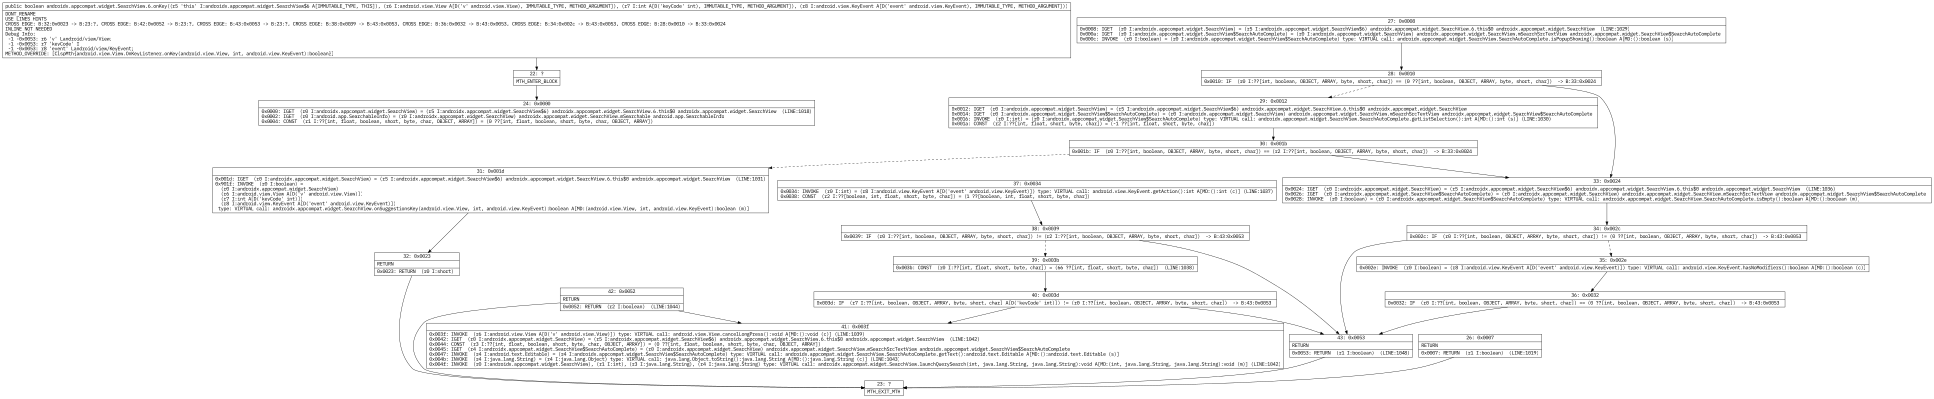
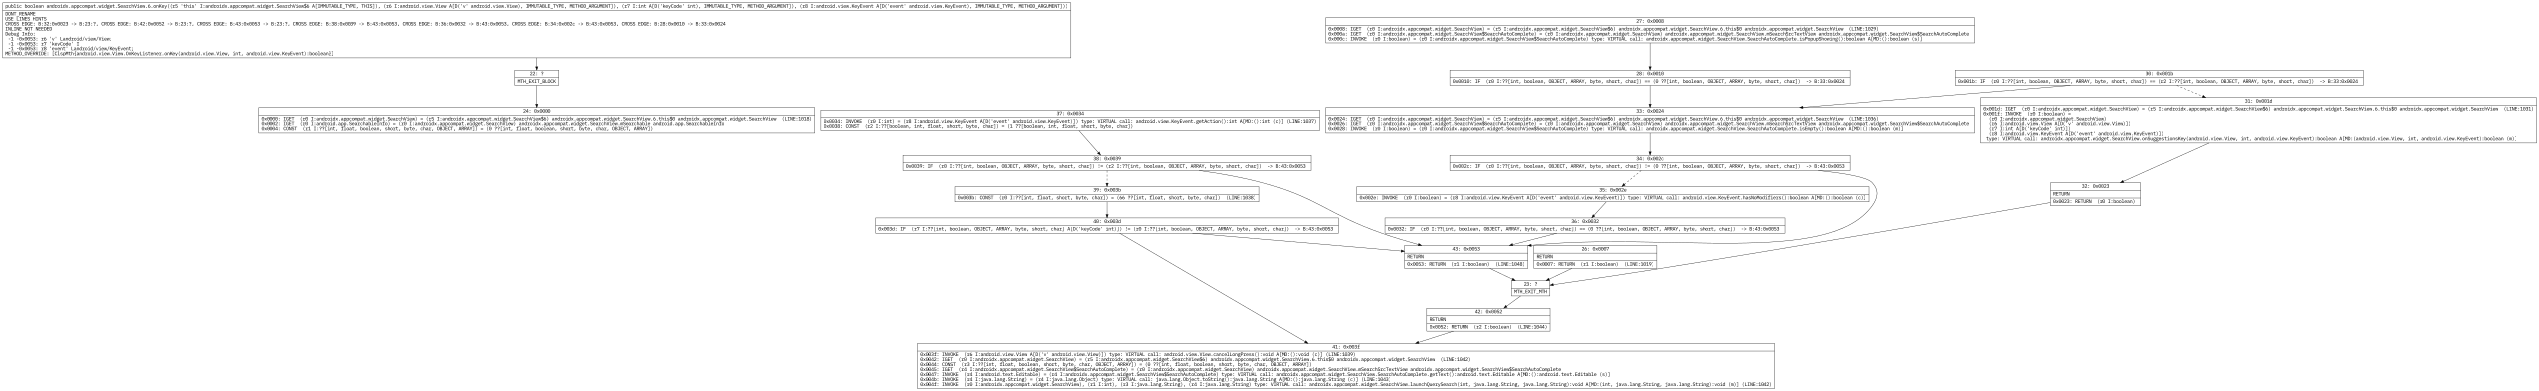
node "22: ?": text "MTH_ENTER_BLOCK" -> "MTH_EXIT_BLOCK"
node "29: 0x0012": removed
node "31: 0x001d": text "0x901f: INVOKE  (r0 I:boolean) =" -> "0x001f: INVOKE  (r0 I:boolean) ="
node "32: 0x0023": text "0x0023: RETURN  (r0 I:short)" -> "0x0023: RETURN  (r0 I:boolean)"
edge "42: 0x0052" -> "23: ?": reversed
